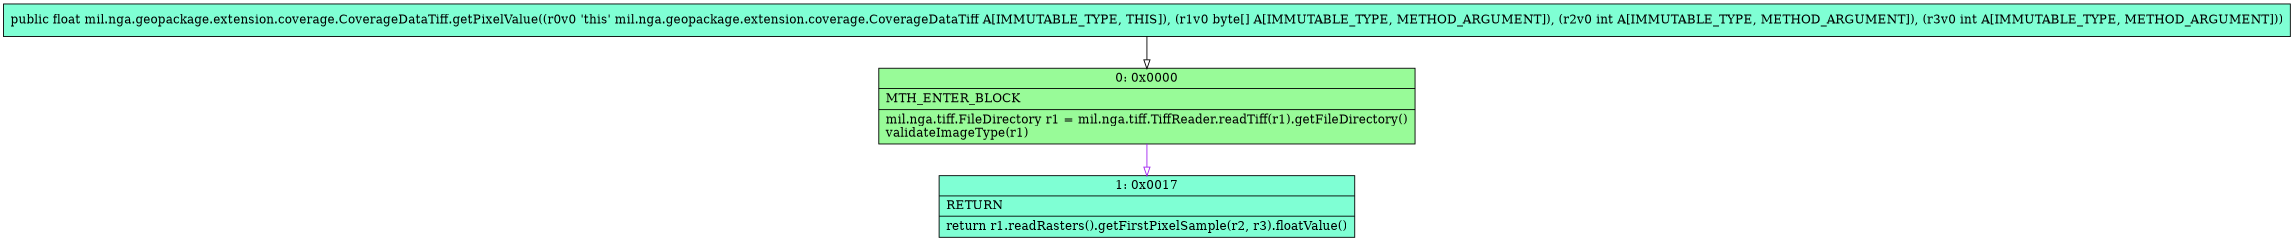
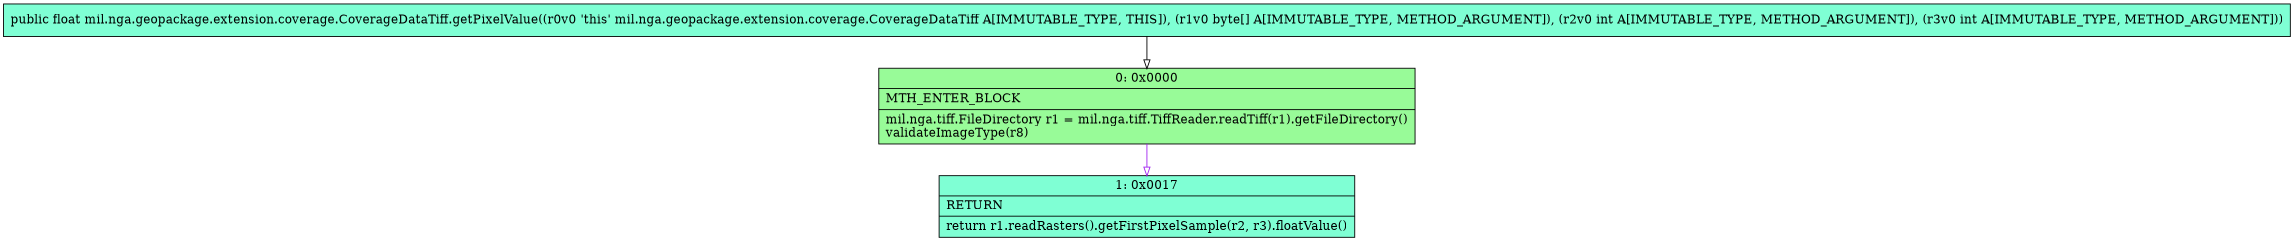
node "0: 0x0000": text "validateImageType(r1)" -> "validateImageType(r8)"
